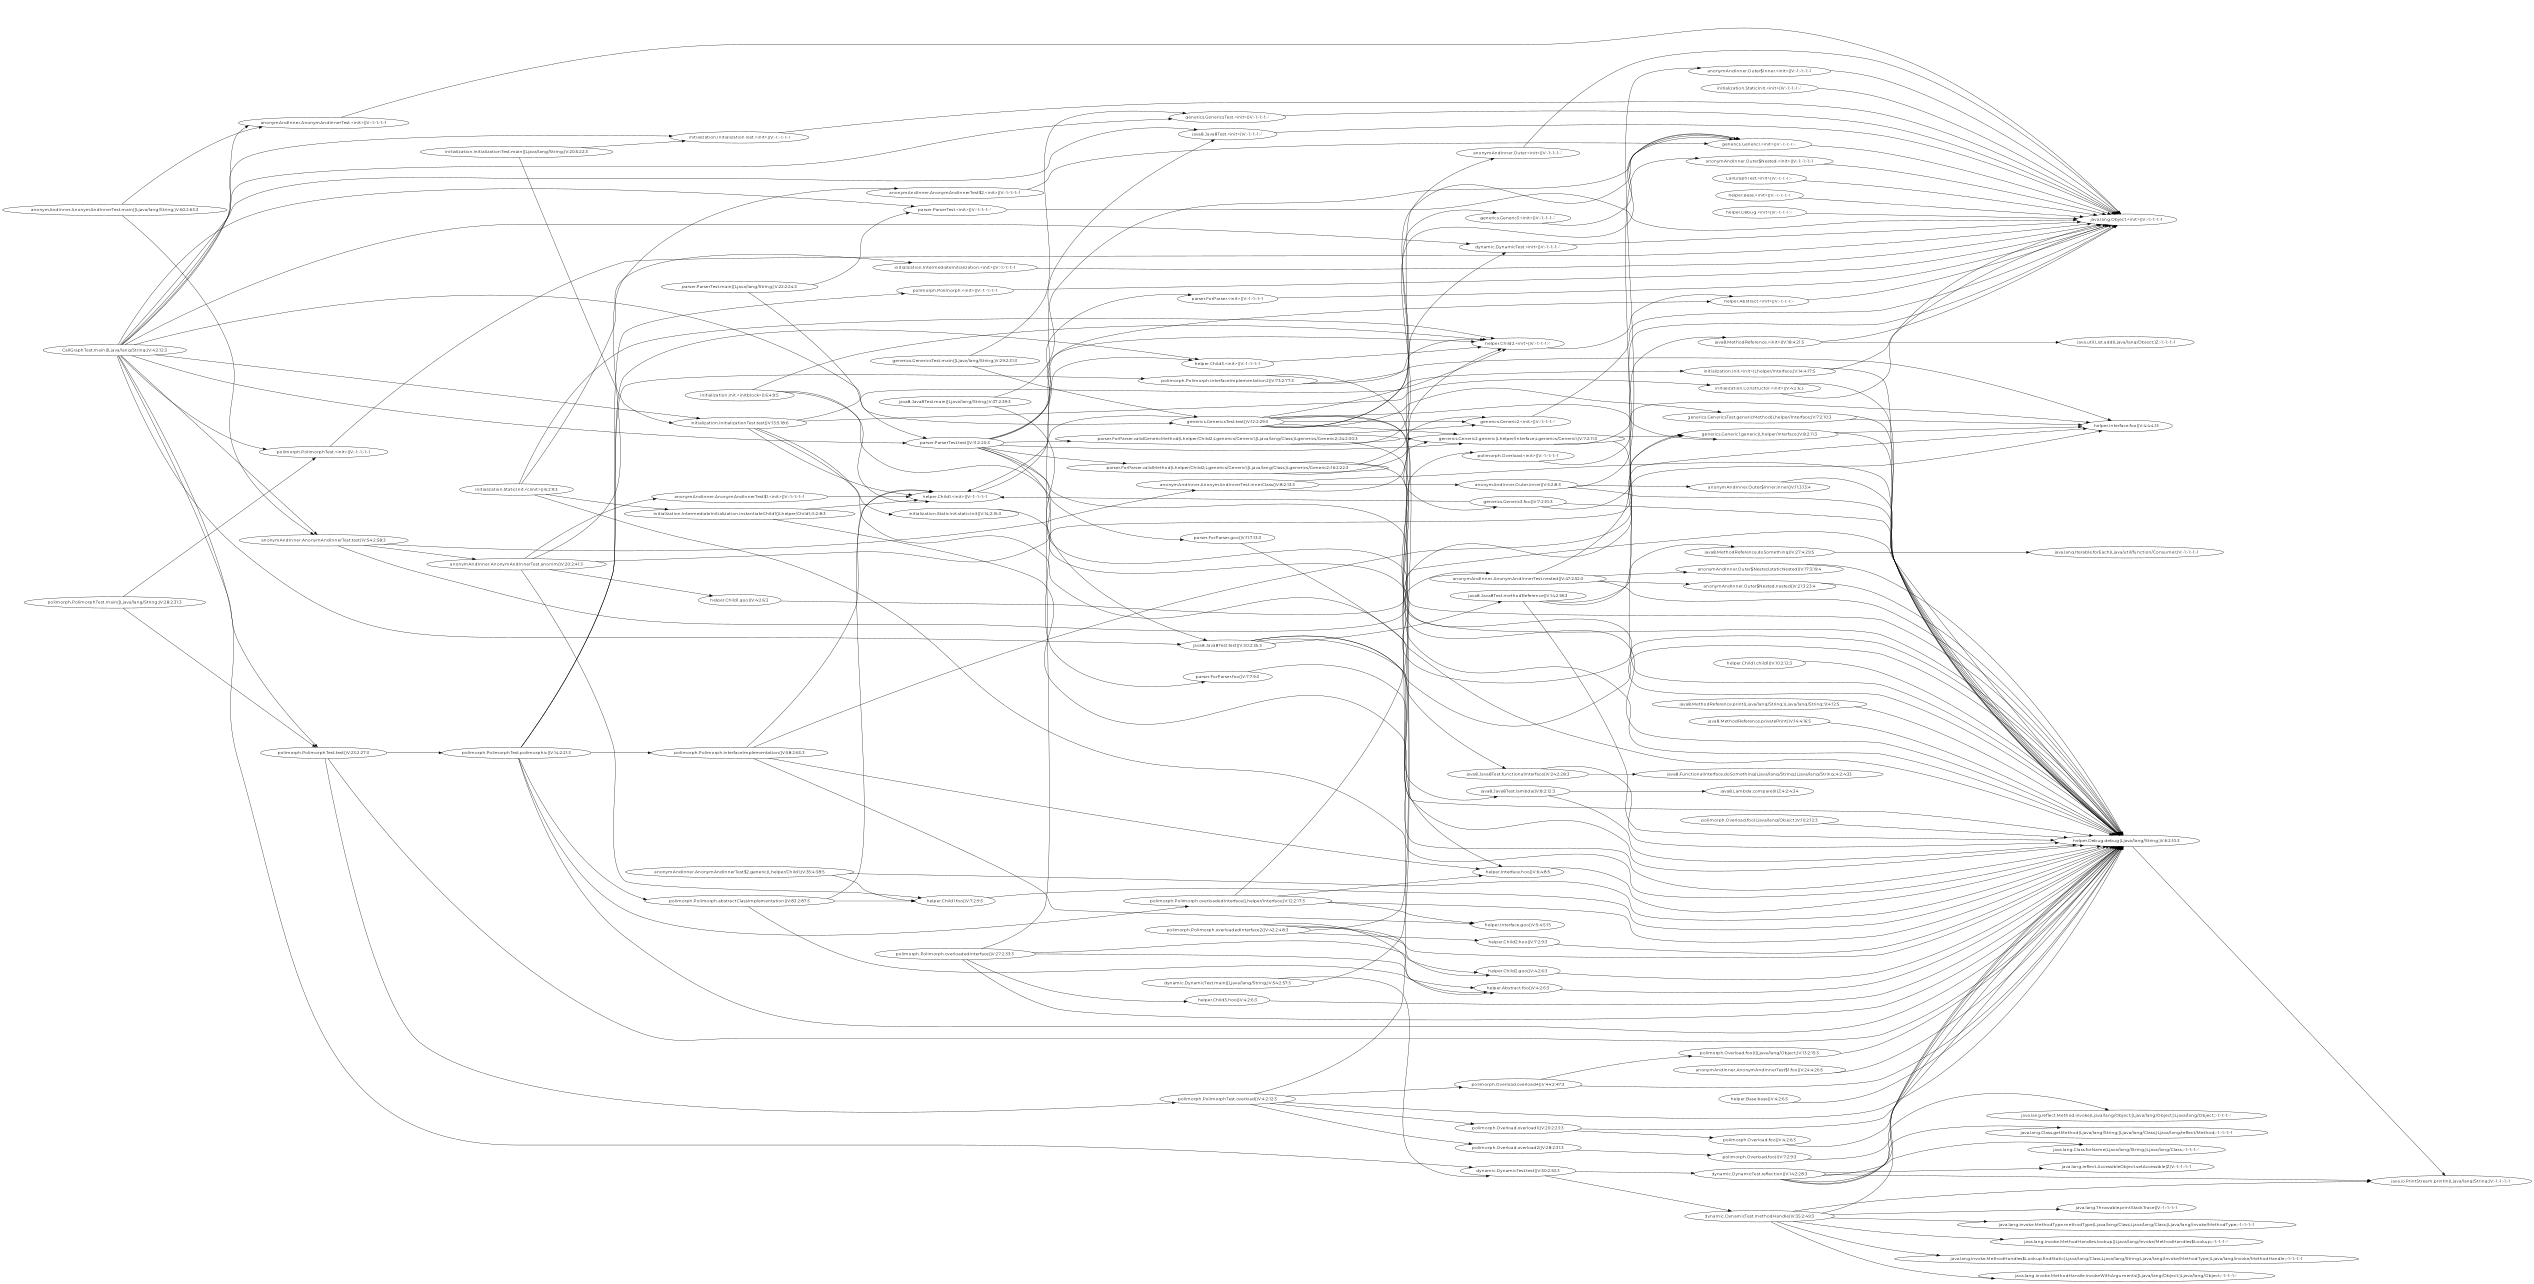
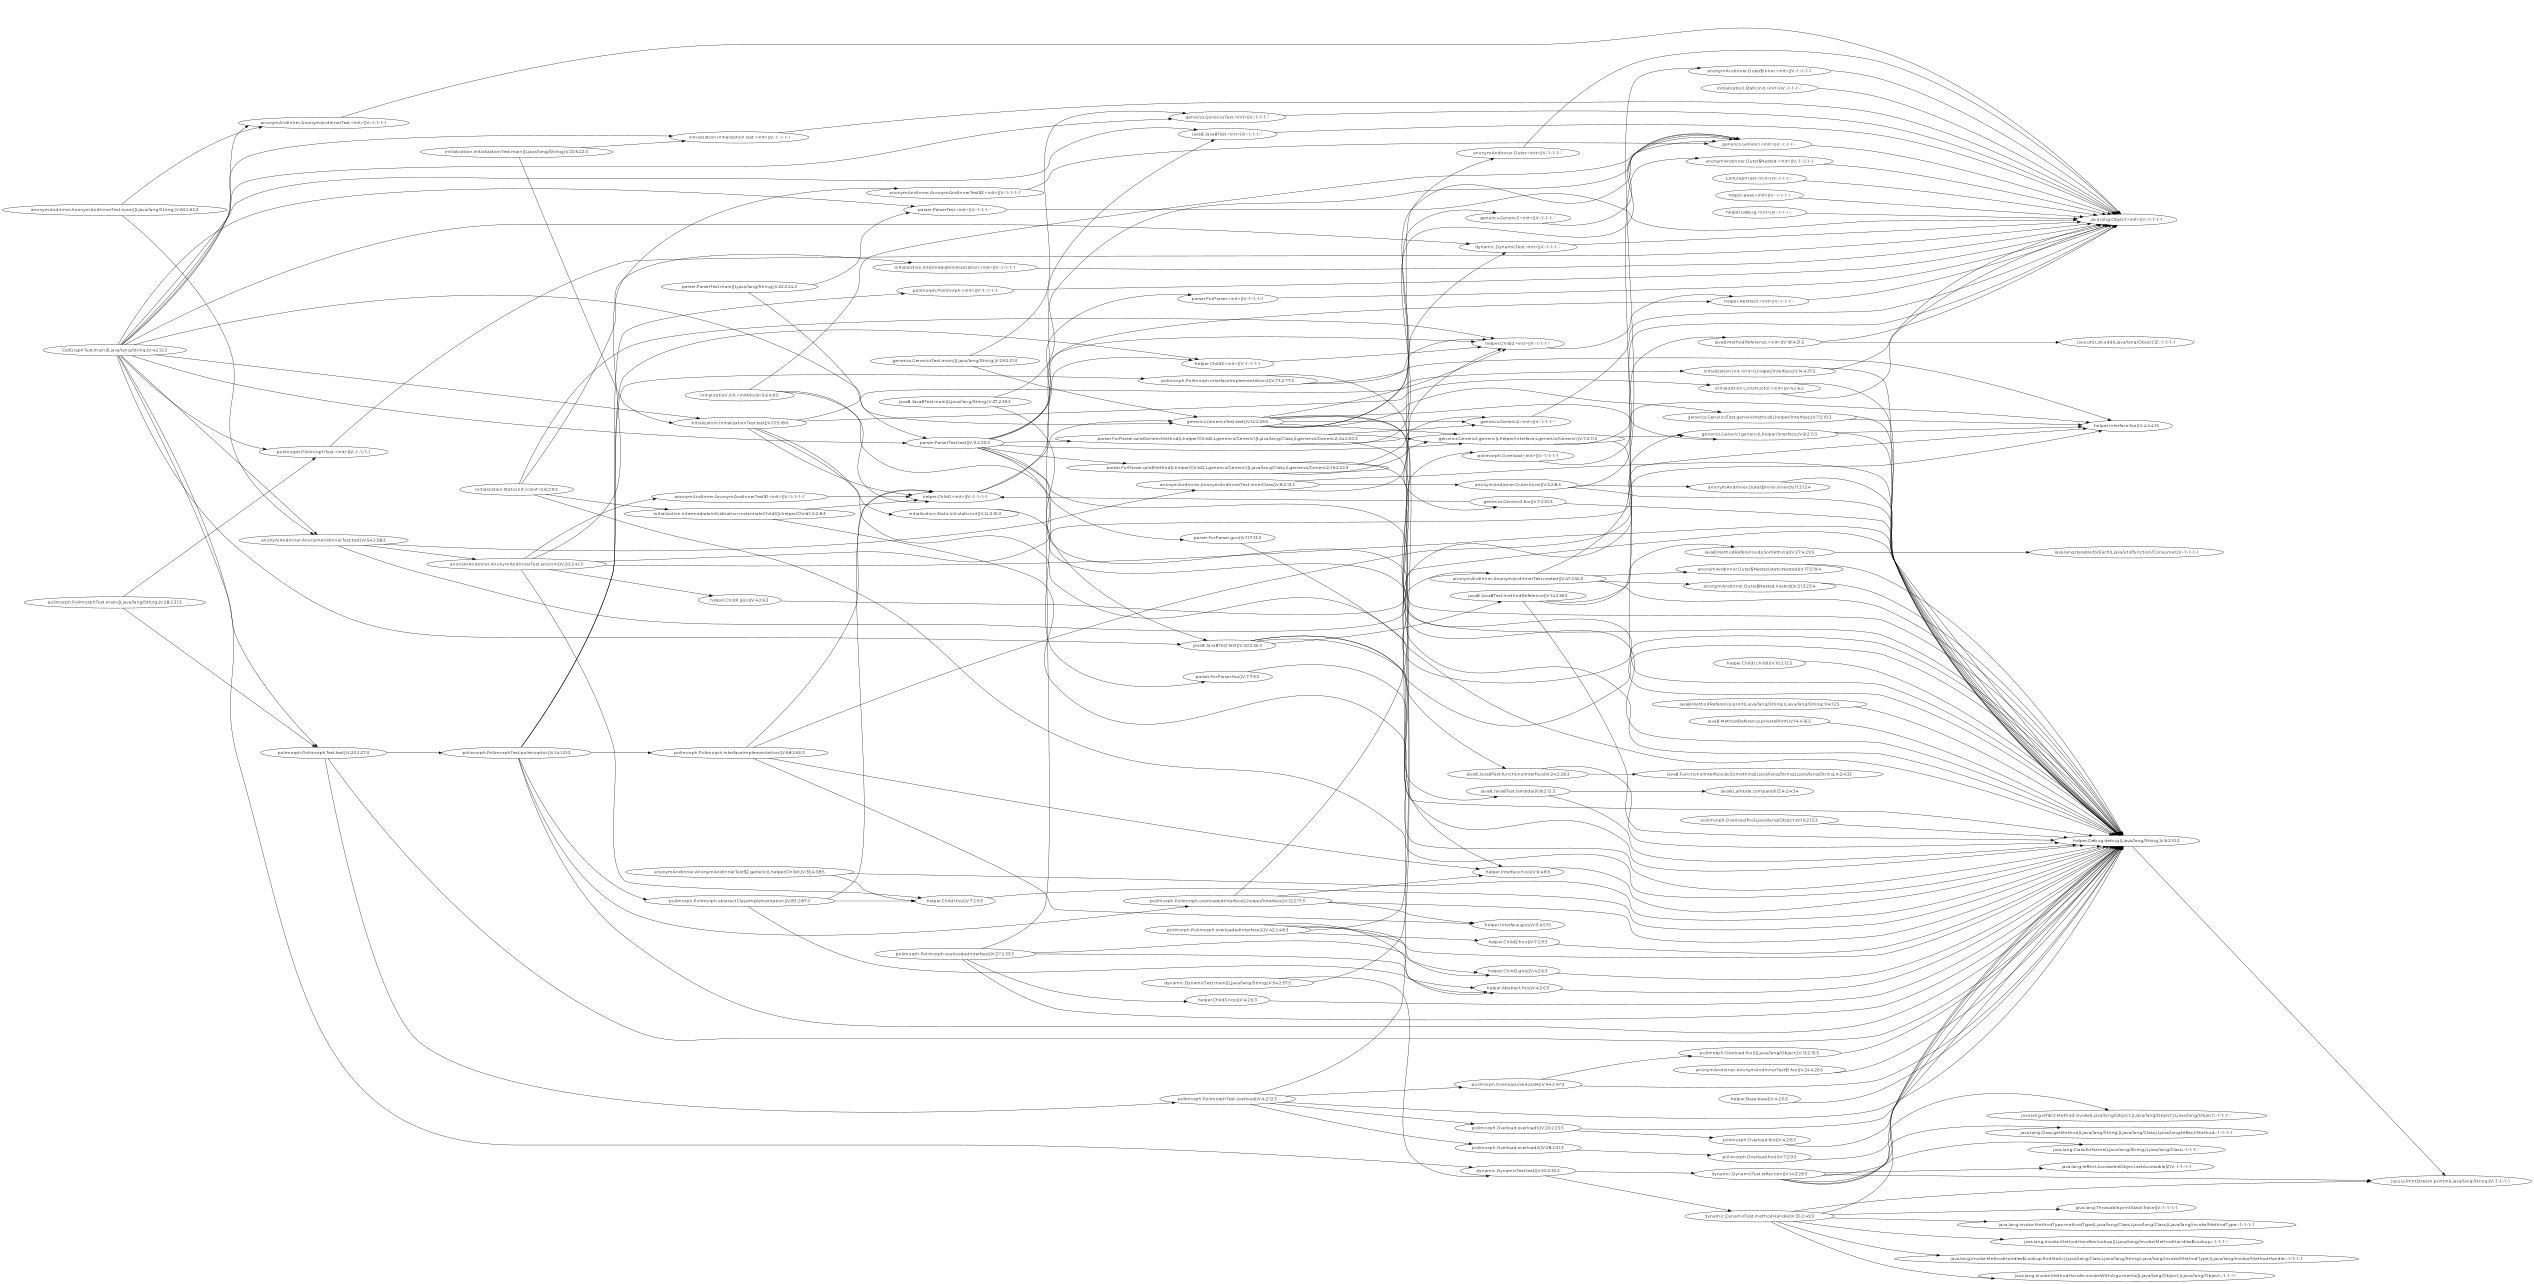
edge "initialization.Init.<initblock>():6:4:9:5" -> "helper.Child2.<init>()V:-1:-1:-1:-1": now "initialization.Init.<initblock>():6:4:9:5" -> "generics.Generic1.<init>()V:-1:-1:-1:-1"
edge "generics.GenericsTest.test()V:12:2:29:3" -> "helper.Child1.<init>()V:-1:-1:-1:-1": reversed
edge "generics.Generic3.foo()V:7:2:10:3" -> "generics.Generic1.generic(Lhelper/Interface;)V:8:2:11:3": removed
edge "anonymAndInner.AnonymAndInnerTest.anonim()V:20:2:41:3" -> "helper.Debug.debug(Ljava/lang/String;)V:6:2:10:3": added
node "polimorph.PolimorphTest.polimorphic()V:14:2:21:3": label "polimorph.PolimorphTest.polimorphic()V:14:2:21:3" -> "polimorph.PolimorphTest.polimorphic()V:14:1:21:3"
